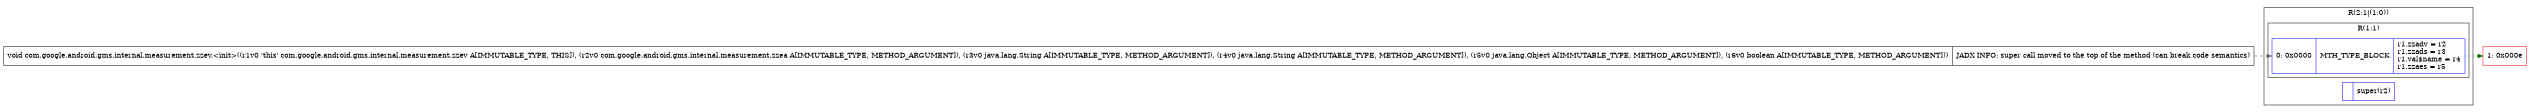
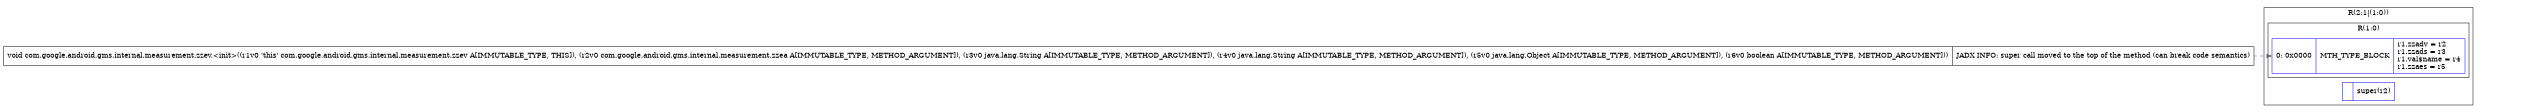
cluster "R(1:1)": label "R(1:1)" -> "R(1:0)"
node "1: 0x000e": removed
